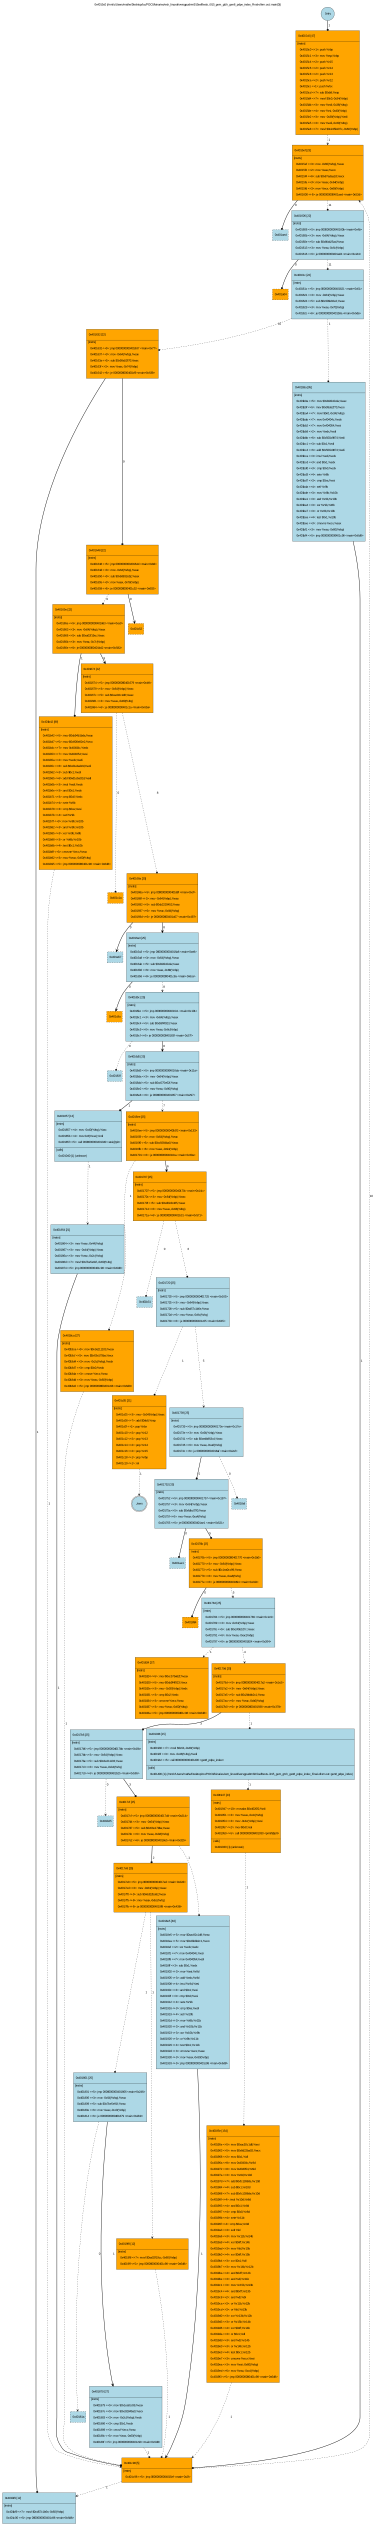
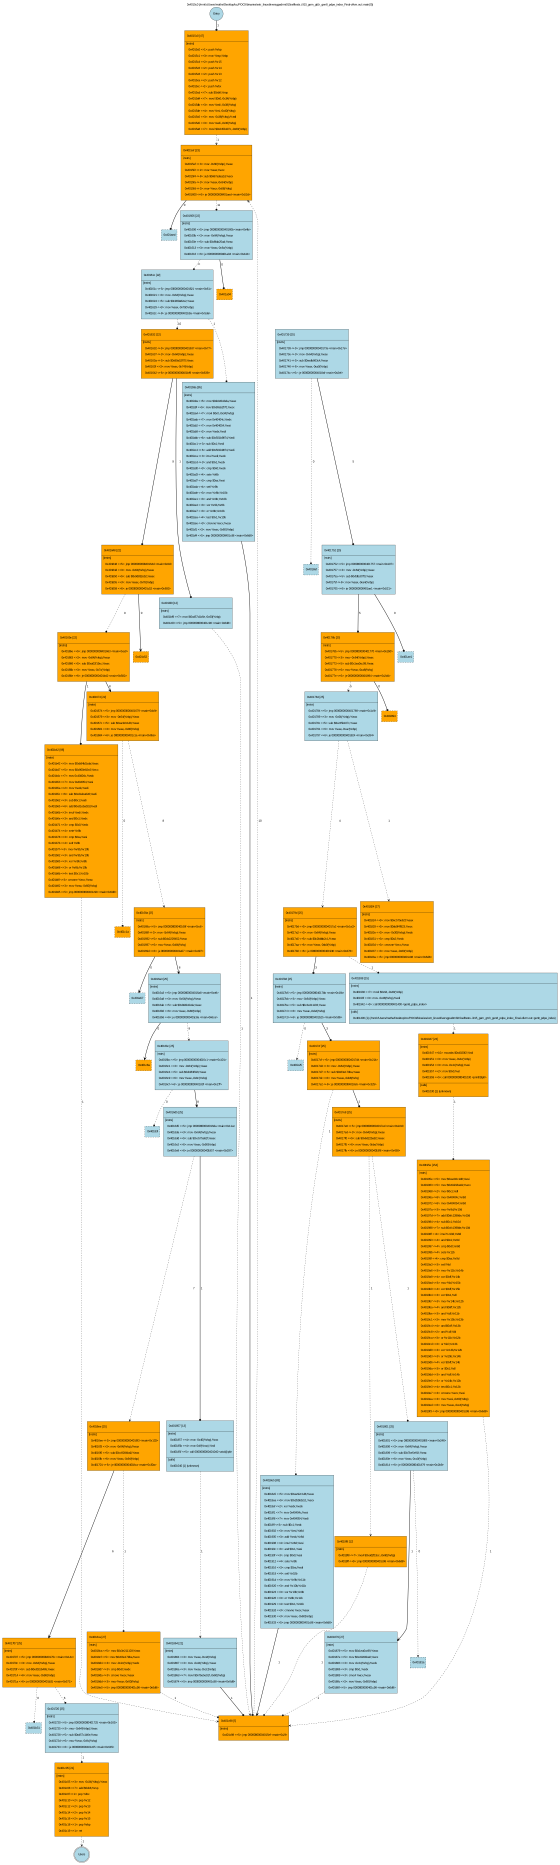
edge "0x401674 [22]" -> "0x40168a [25]": arrowhead dot -> vee
edge "0x401720 [25]" -> "0x401739 [25]": removed, label "5"
edge "0x401c98 [5]" -> "0x401bf9 [12]": reversed
